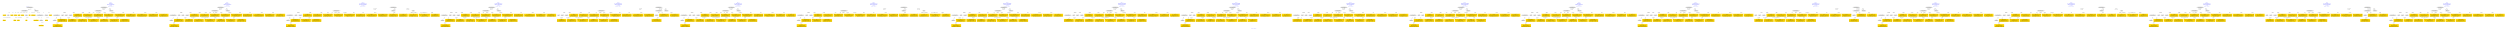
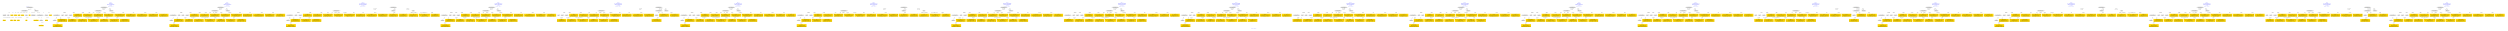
node "creationDate": fillcolor gold -> lightgray
node "accessionNumber": fillcolor gold -> lightgray
node "birthDate": added
